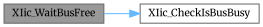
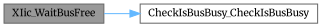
node "XIic_CheckIsBusBusy": label "XIic_CheckIsBusBusy" -> "CheckIsBusBusy_CheckIsBusBusy"
